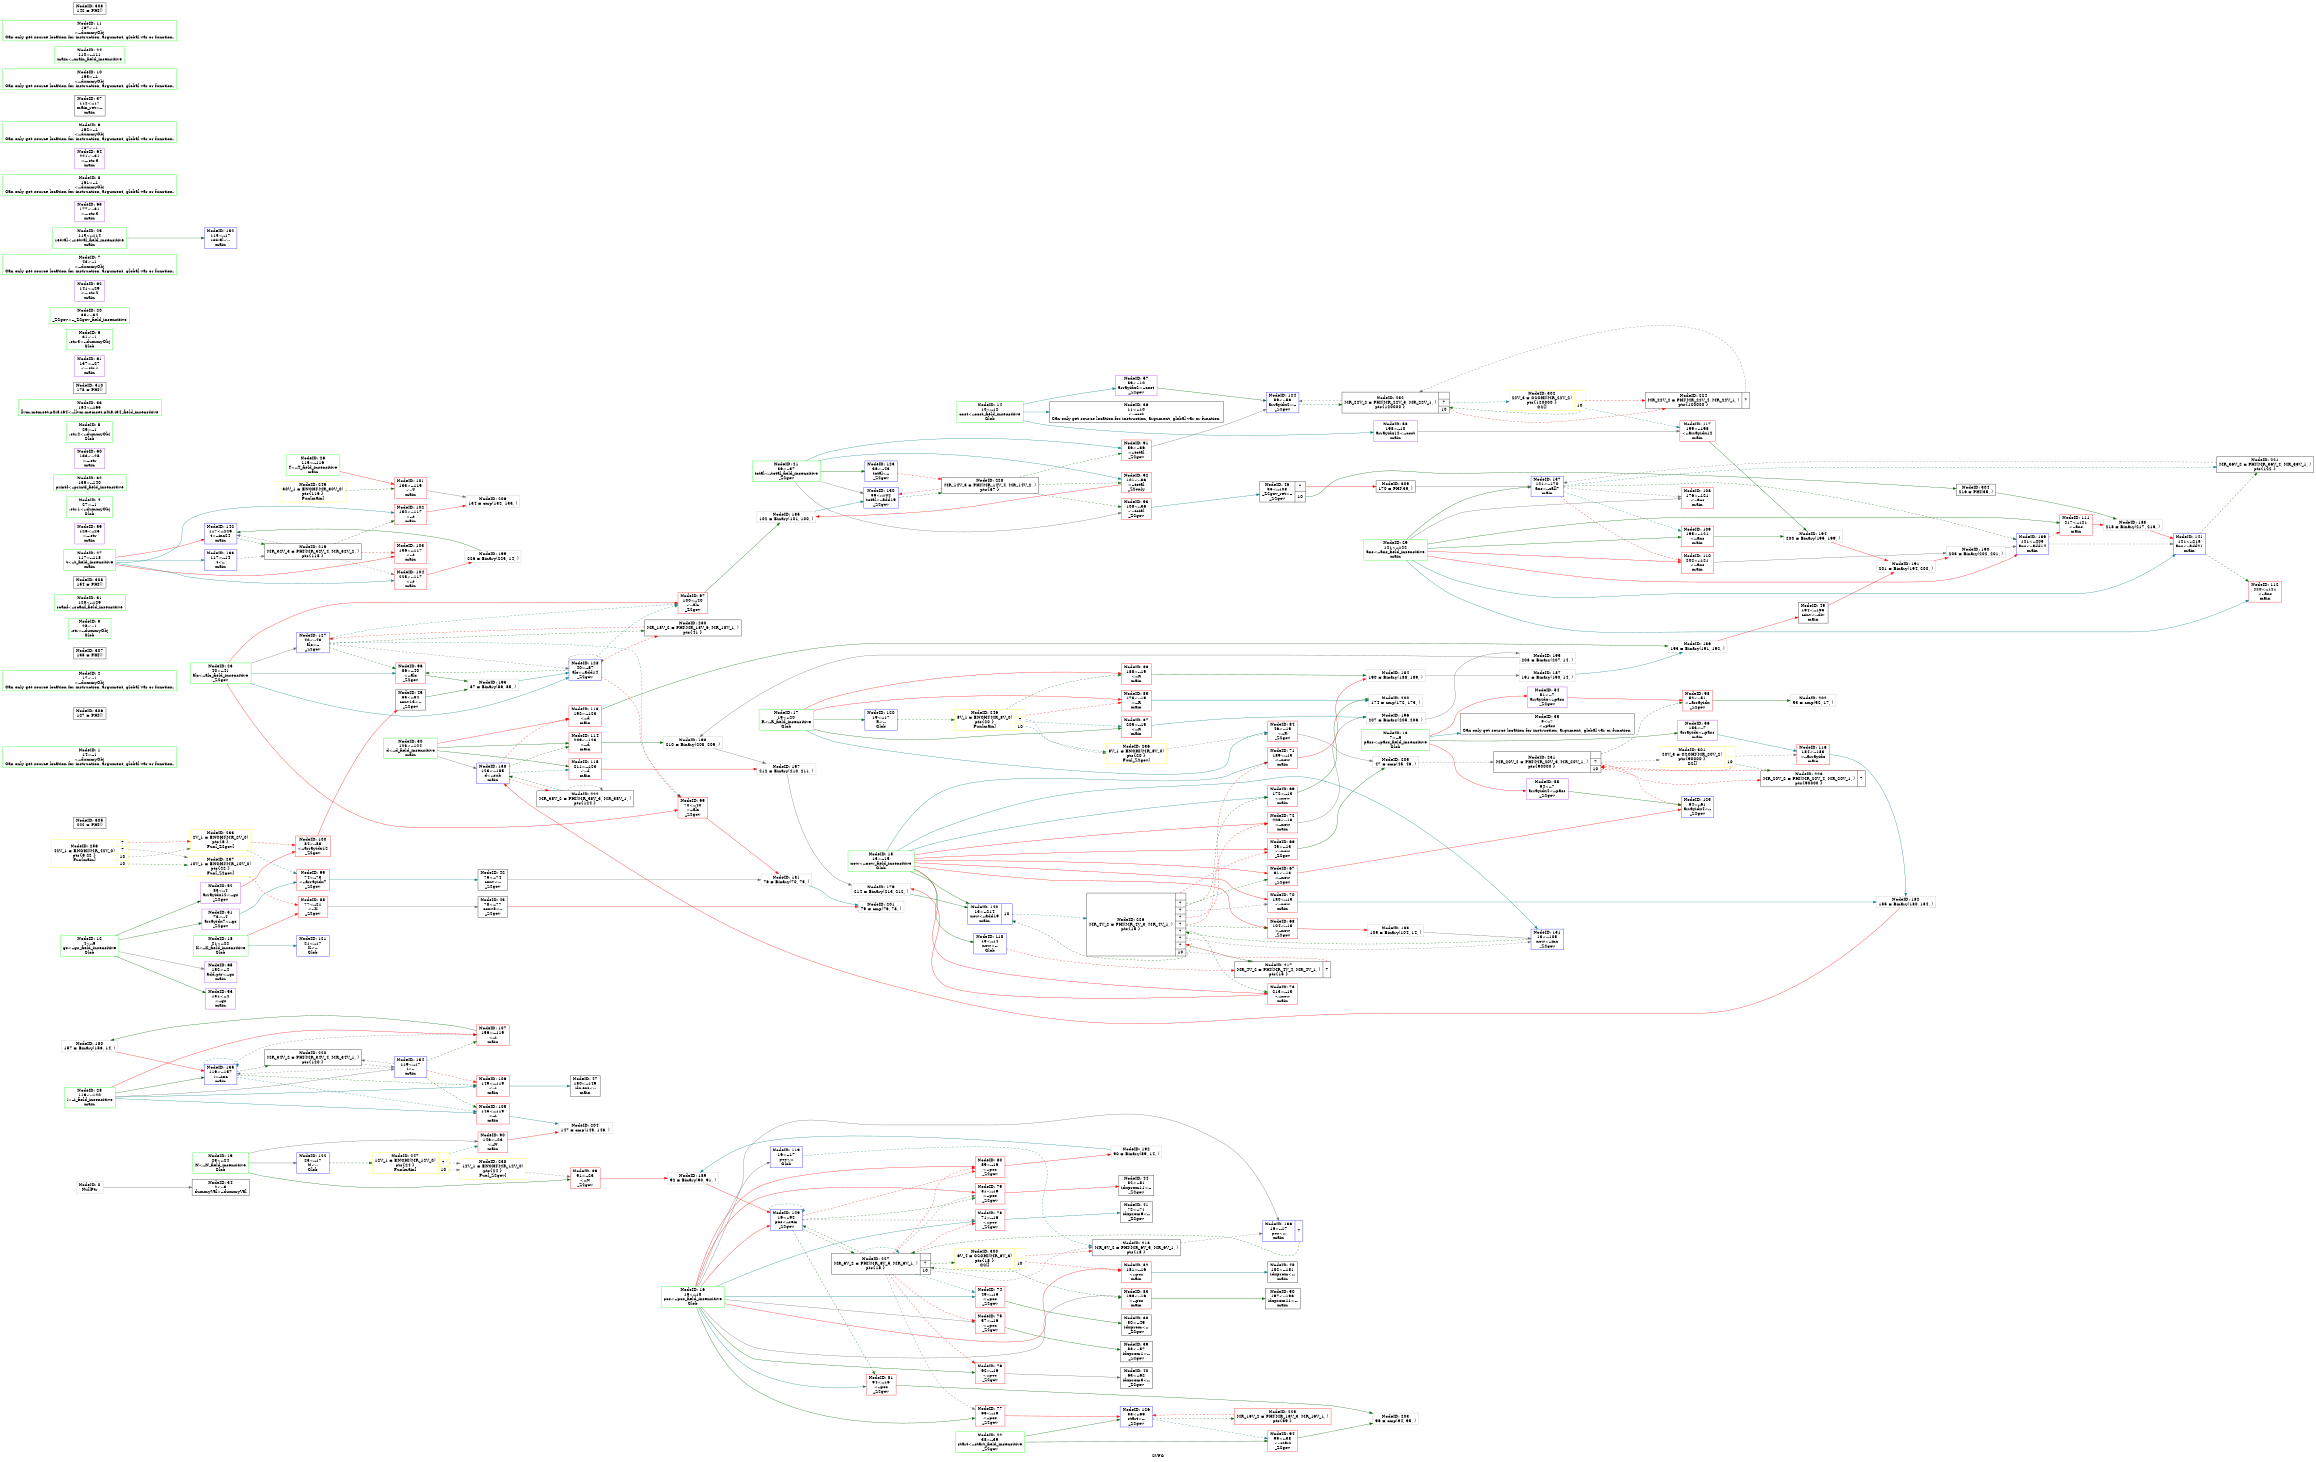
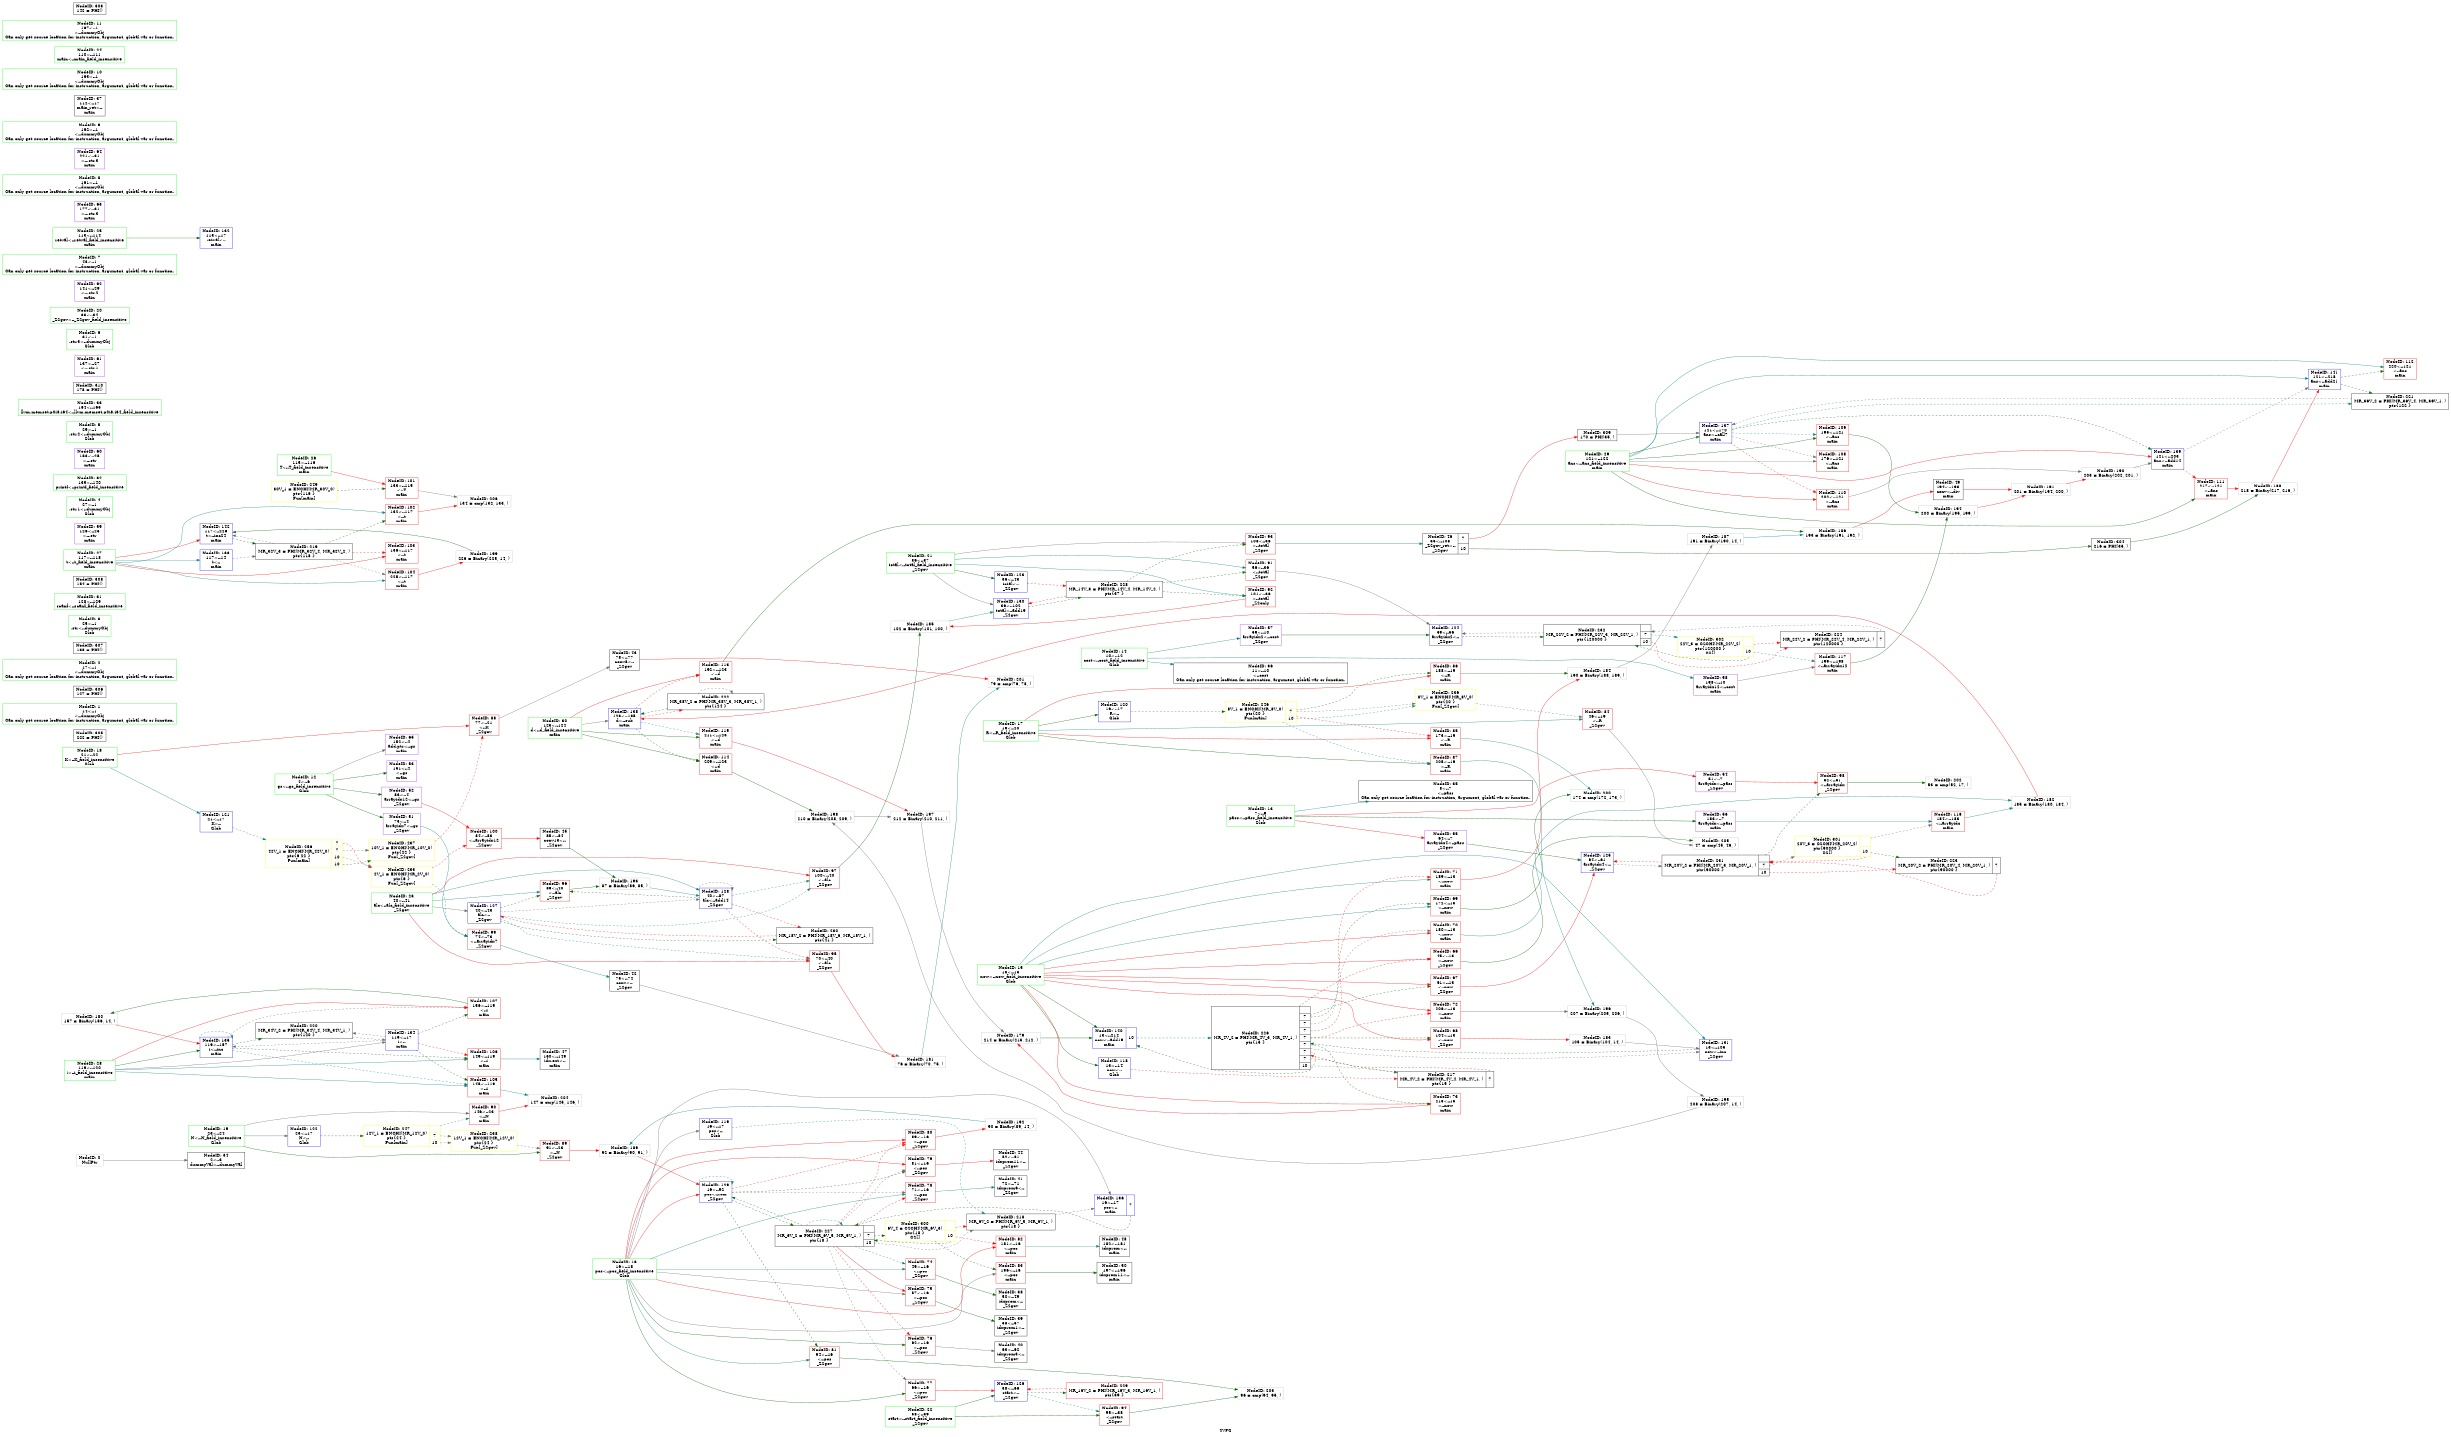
edge "NodeID: 205" -> "NodeID: 231": now "NodeID: 125" -> "NodeID: 231"
edge "NodeID: 121" -> "NodeID: 256": added
edge "NodeID: 227" -> "NodeID: 75": style dashed -> solid
